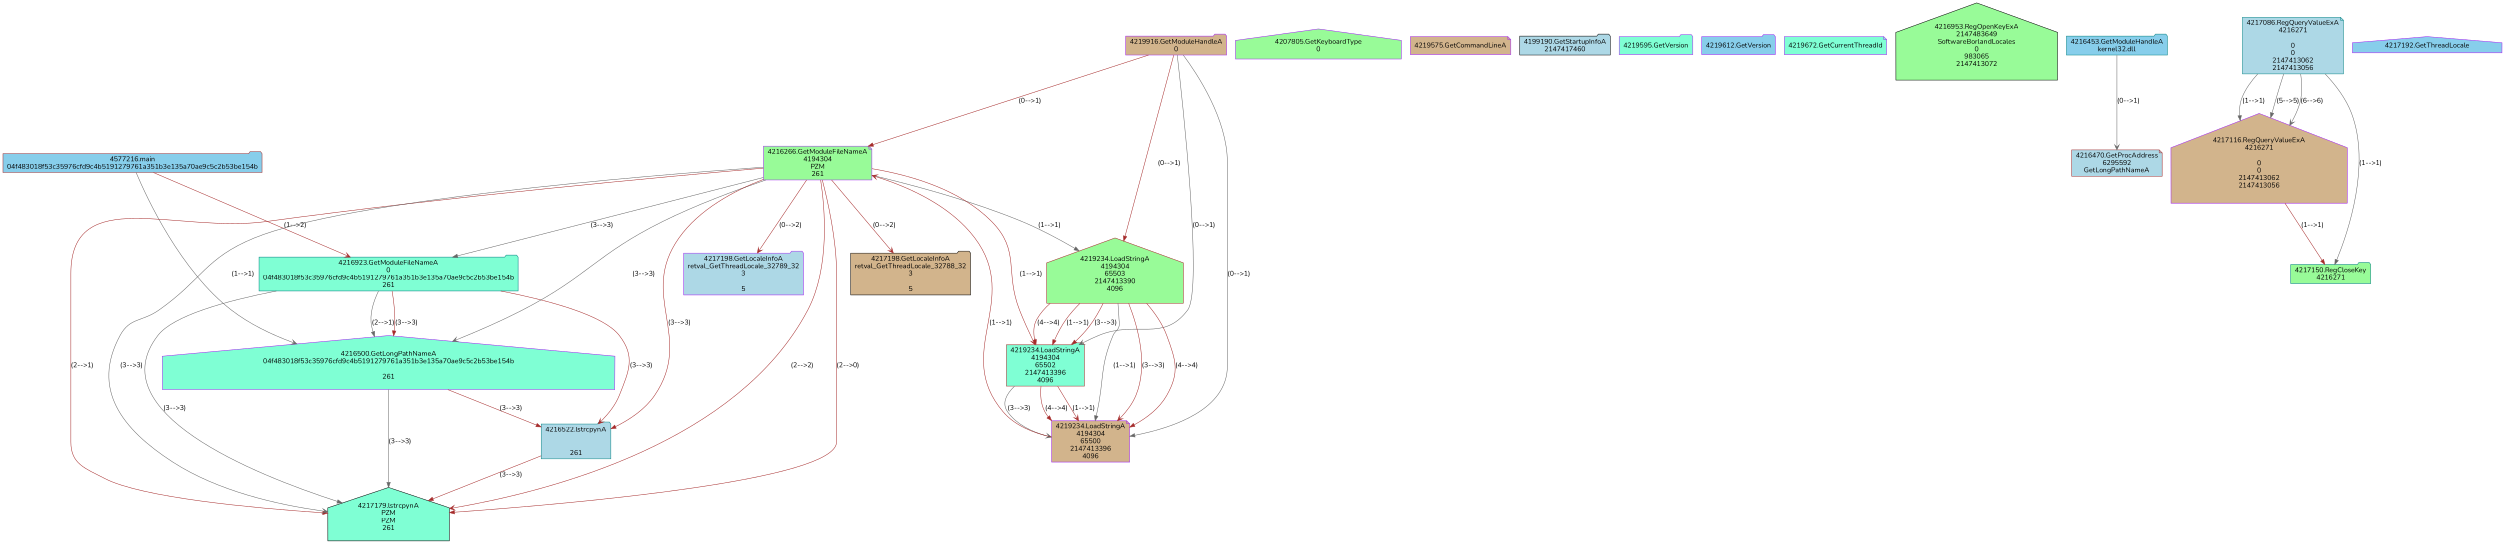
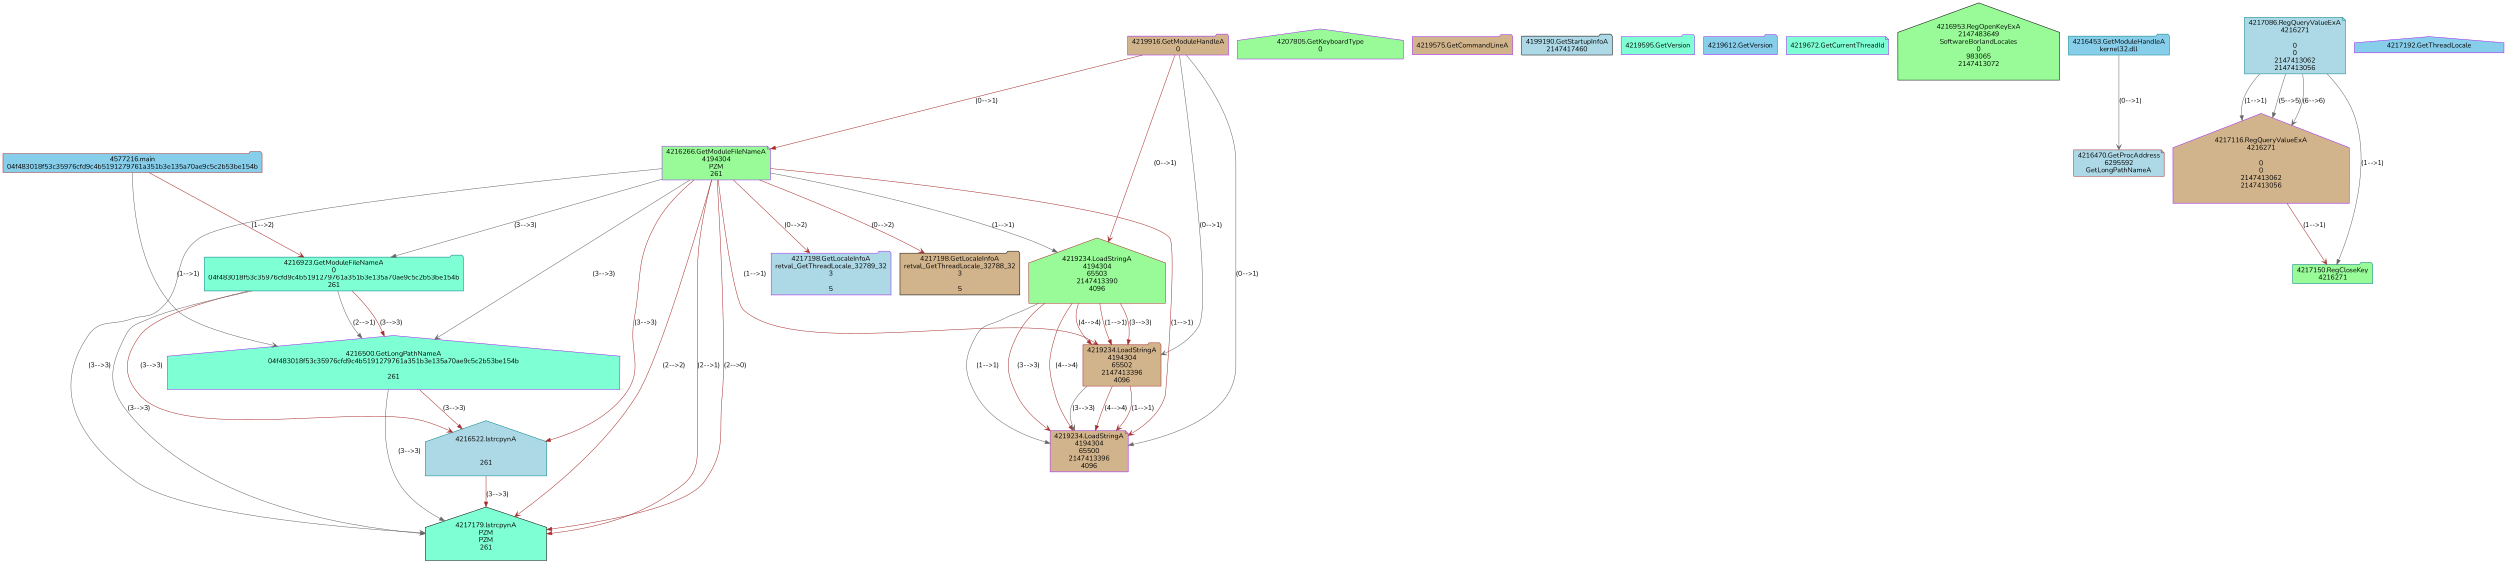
node "4219575.GetCommandLineA": shape note -> folder
edge "4219916.GetModuleHandleA 0" -> "4219234.LoadStringA 4194304 65503 2147413390 4096": arrowhead normal -> vee
edge "4217116.RegQueryValueExA 4216271 0 0 2147413062 2147413056" -> "4217150.RegCloseKey 4216271": arrowhead normal -> vee
edge "4219234.LoadStringA 4194304 65500 2147413396 4096" -> "4216266.GetModuleFileNameA 4194304 PZM 261": reversed
node "4219234.LoadStringA 4194304 65502 2147413396 4096": fillcolor aquamarine -> tan
node "4216522.lstrcpynA 261": shape folder -> house
